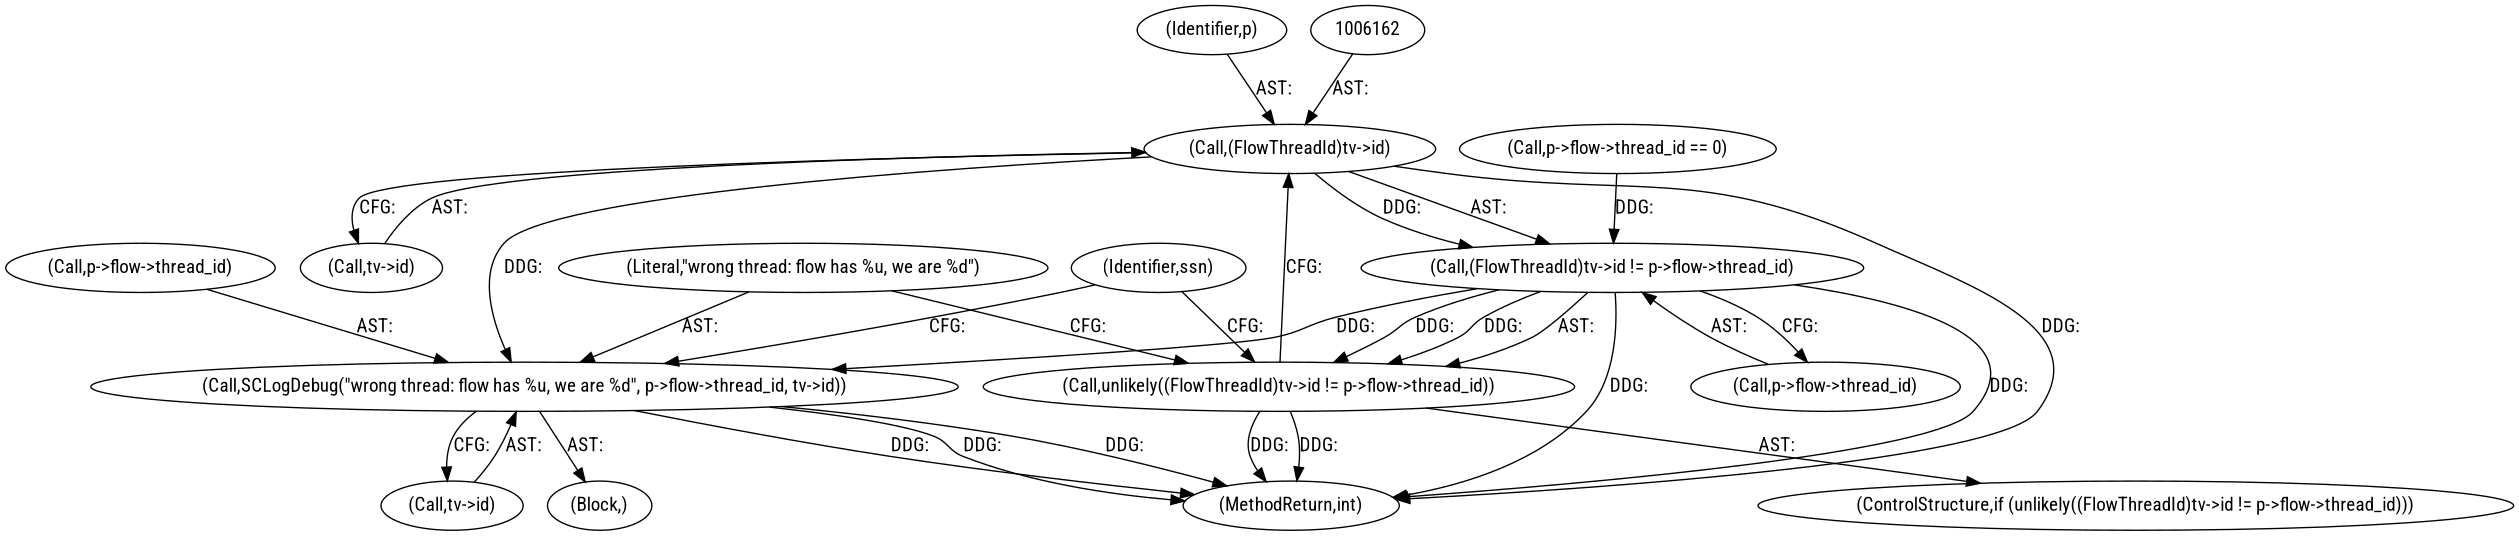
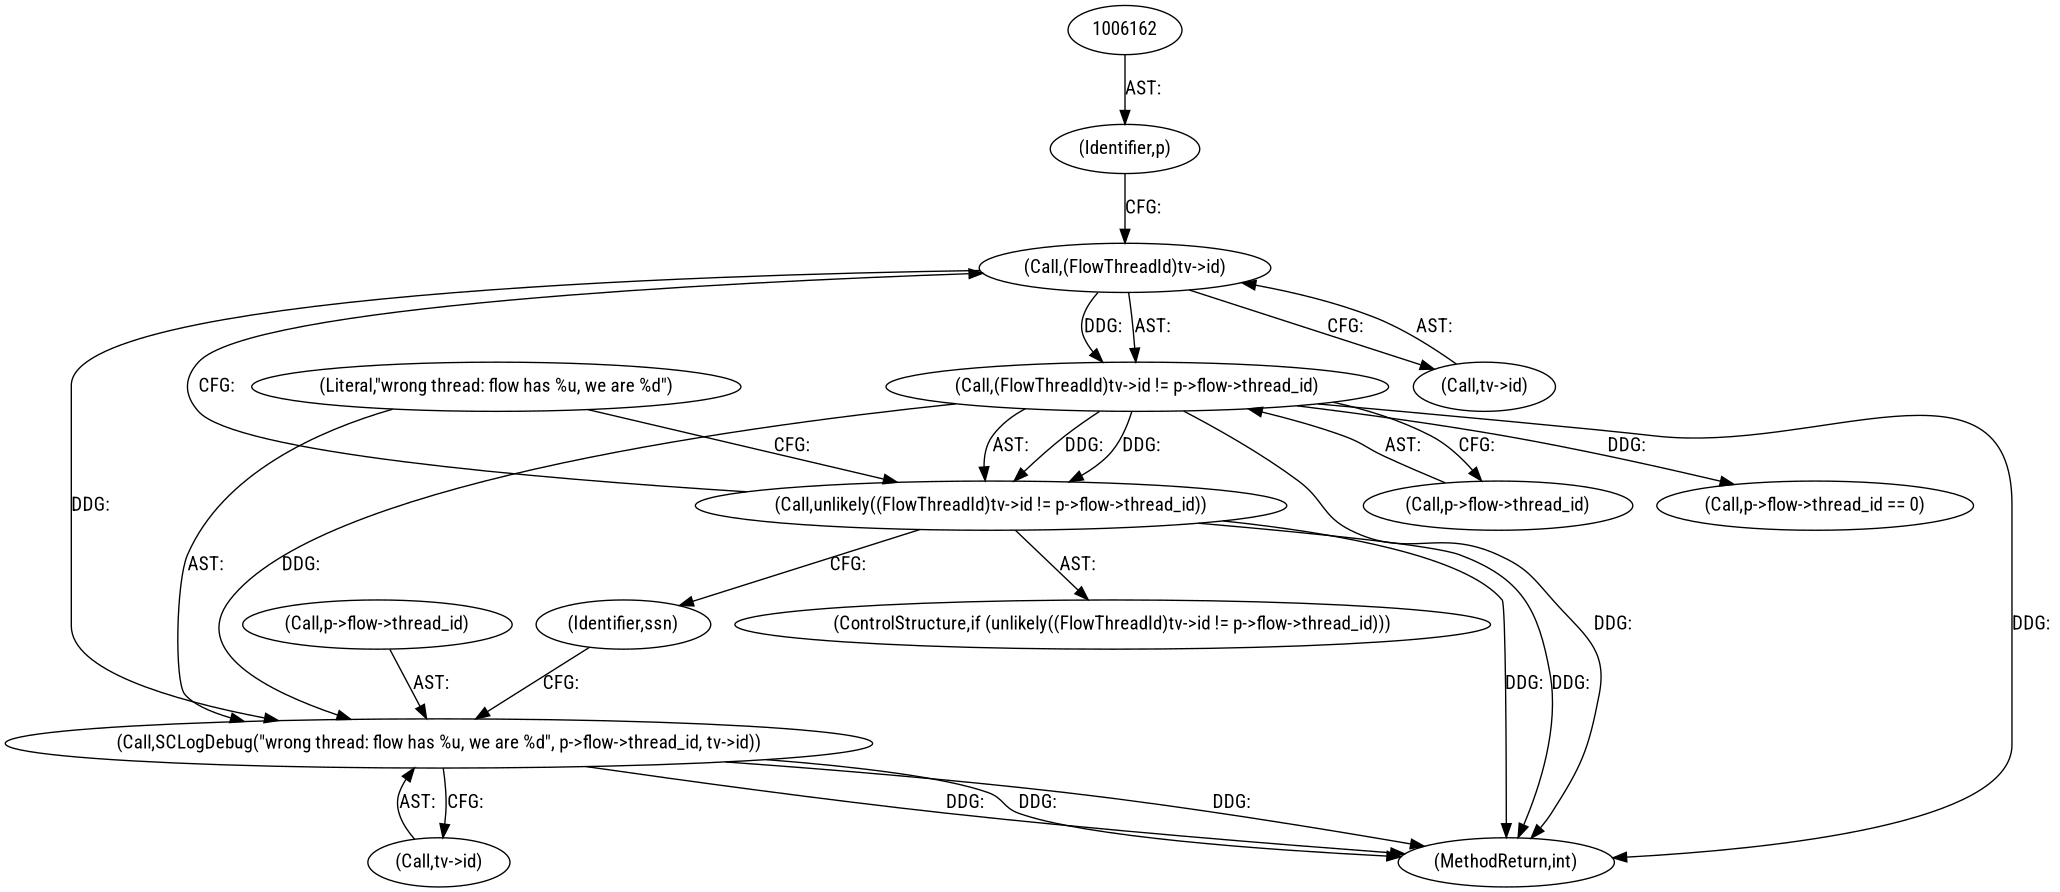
edge "1006162" -> "(Call,(FlowThreadId)tv->id)": now "1006162" -> "(Identifier,p)"
edge "(Identifier,p)" -> "(Call,(FlowThreadId)tv->id)": label "AST: " -> "CFG: "
edge "(Call,p->flow->thread_id == 0)" -> "(Call,(FlowThreadId)tv->id != p->flow->thread_id)": reversed
edge "(Identifier,ssn)" -> "(Call,unlikely((FlowThreadId)tv->id != p->flow->thread_id))": reversed
edge "(Call,(FlowThreadId)tv->id)" -> "(MethodReturn,int)": removed, label "DDG:"
node "(Block,)": removed
